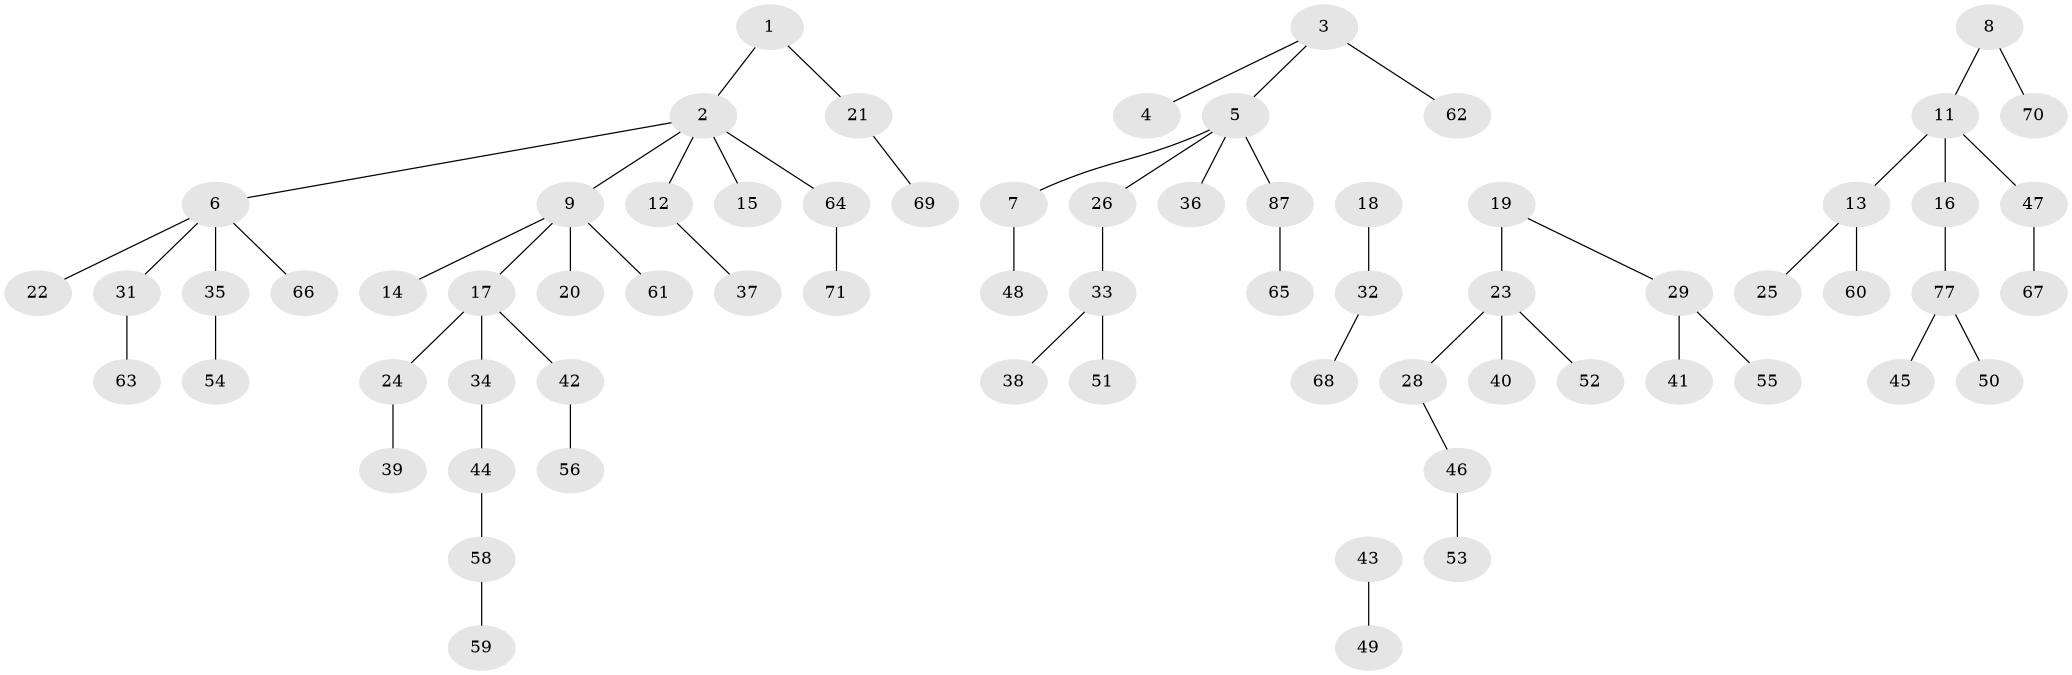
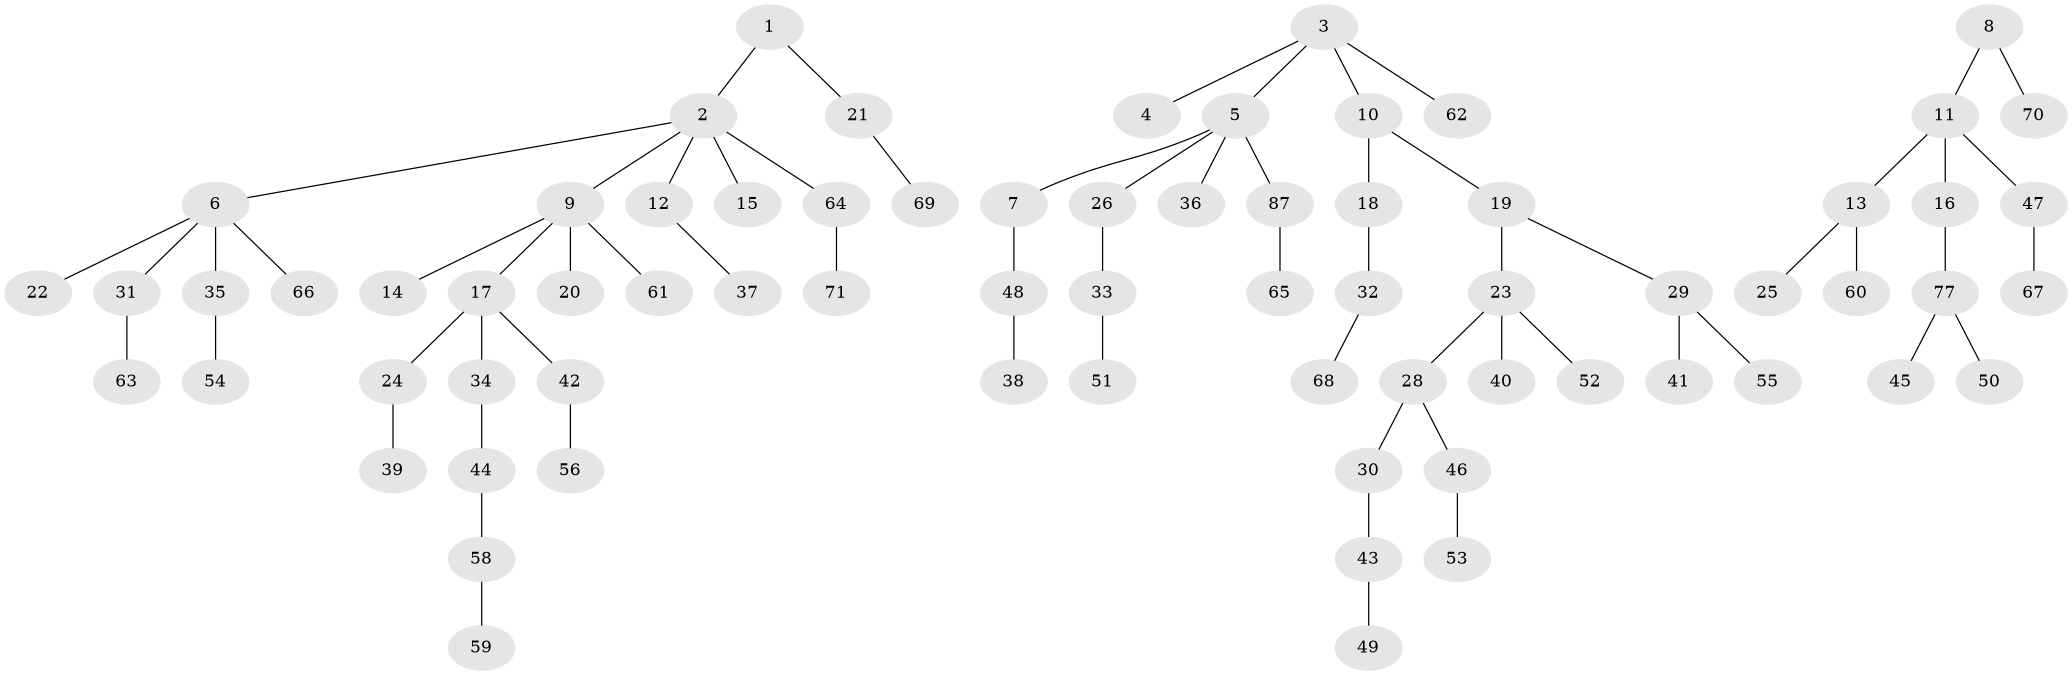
node "10": added
edge "33" -- "38": now "48" -- "38"
node "30": added
